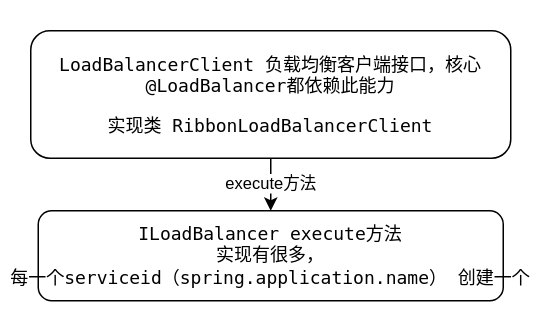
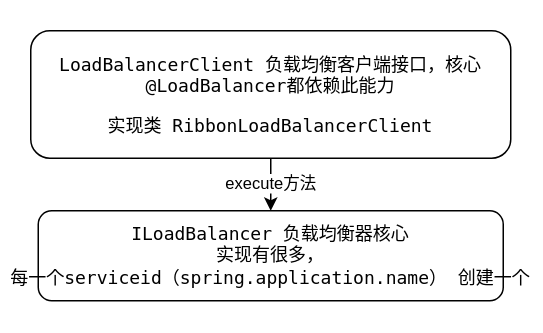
node "ILoadBalancer execute方法 实现有很多， 每一个serviceid（spring.application.name） 创建一个": label "ILoadBalancer execute方法 实现有很多， 每一个serviceid（spring.application.name） 创建一个" -> "ILoadBalancer 负载均衡器核心 实现有很多， 每一个serviceid（spring.application.name） 创建一个"
